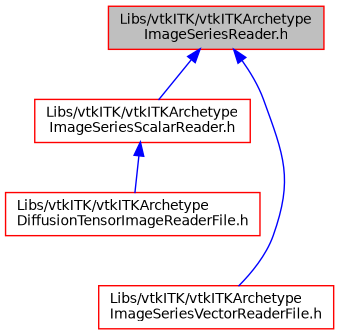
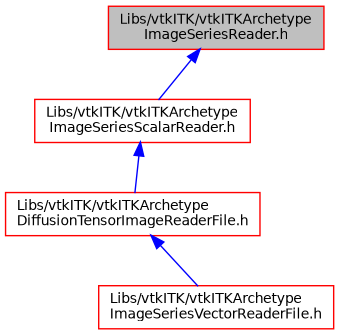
edge "Libs/vtkITK/vtkITKArchetype ImageSeriesVectorReaderFile.h" -> "Libs/vtkITK/vtkITKArchetype ImageSeriesReader.h": now "Libs/vtkITK/vtkITKArchetype ImageSeriesVectorReaderFile.h" -> "Libs/vtkITK/vtkITKArchetype DiffusionTensorImageReaderFile.h"
